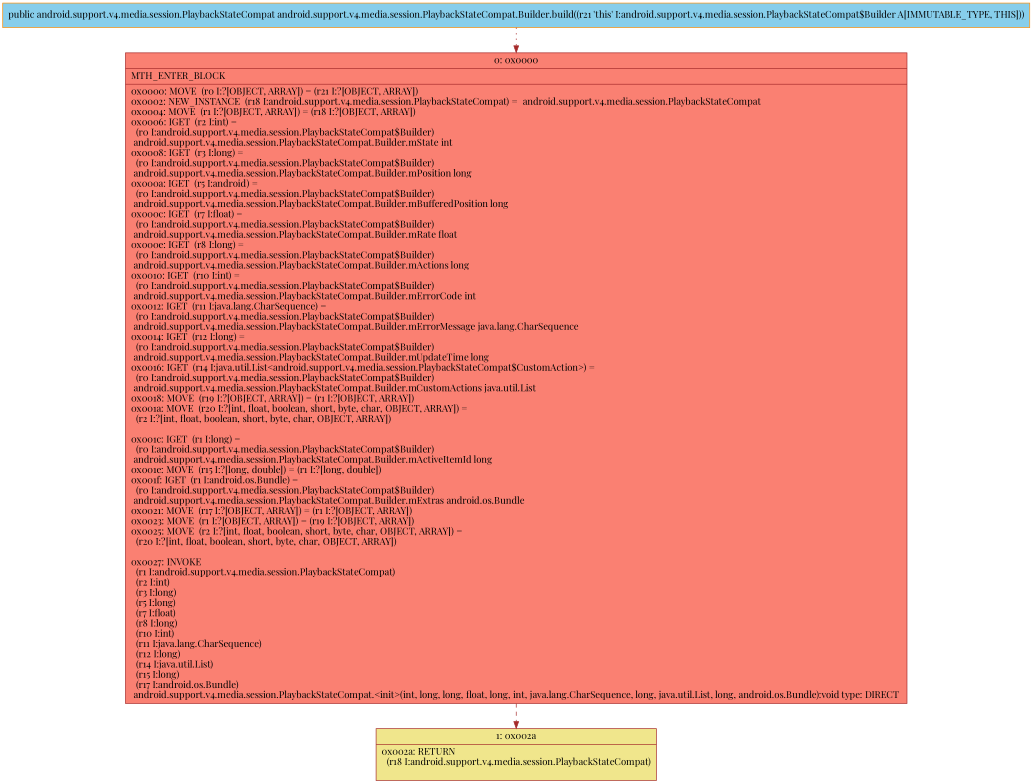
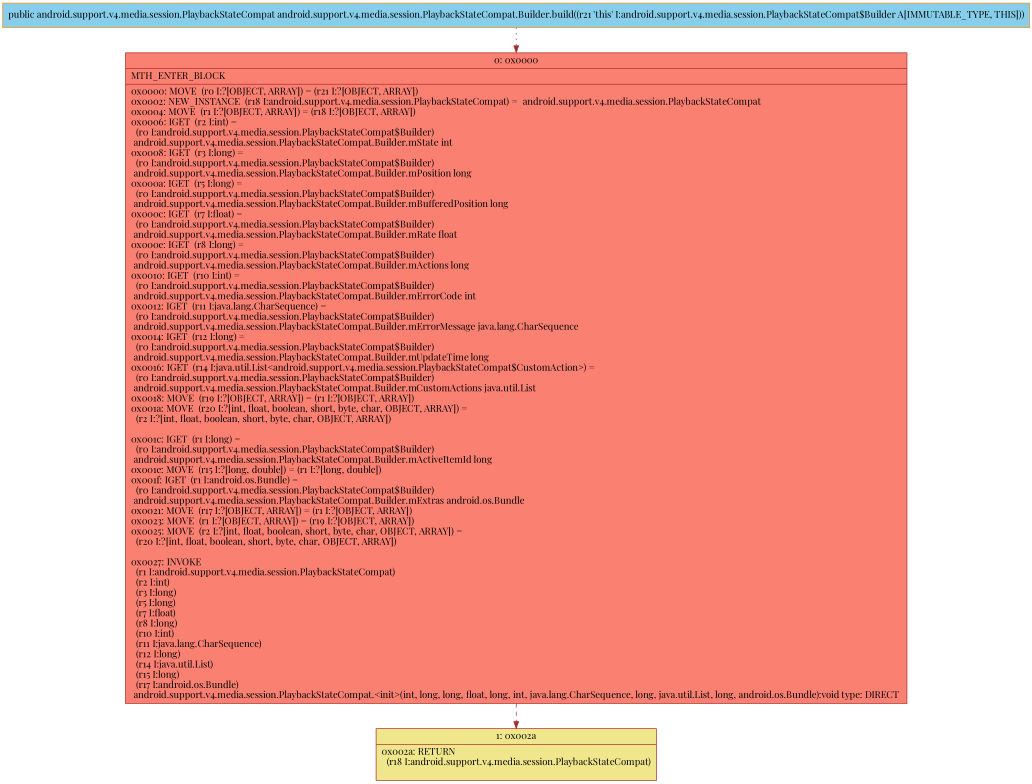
node "0: 0x0000": text "0x000a: IGET  (r5 I:android) =" -> "0x000a: IGET  (r5 I:long) ="
